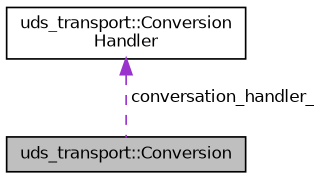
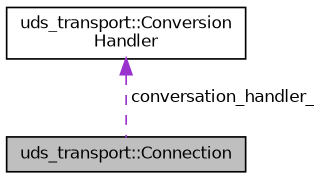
node "uds_transport::Conversion": label "uds_transport::Conversion" -> "uds_transport::Connection"
